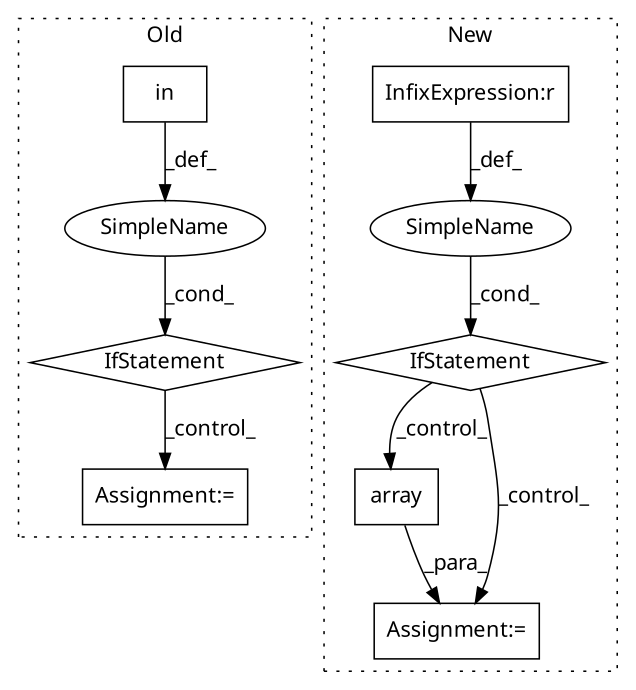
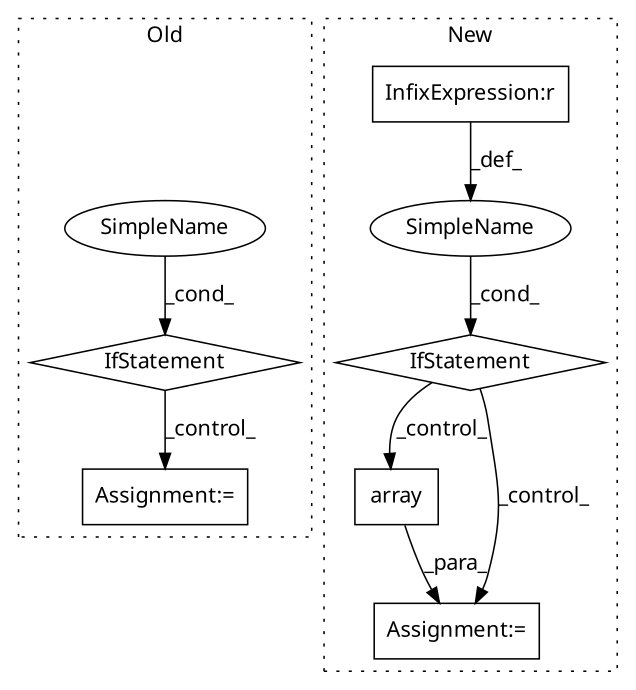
node "in": removed
